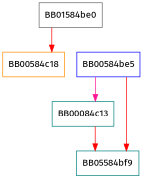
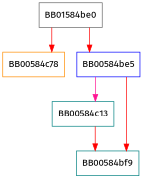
edge "BB01584be0" -> "BB00584be5": added
node "BB00584c18": label "BB00584c18" -> "BB00584c78"
node "BB00084c13": label "BB00084c13" -> "BB00584c13"
node "BB05584bf9": label "BB05584bf9" -> "BB00584bf9"
